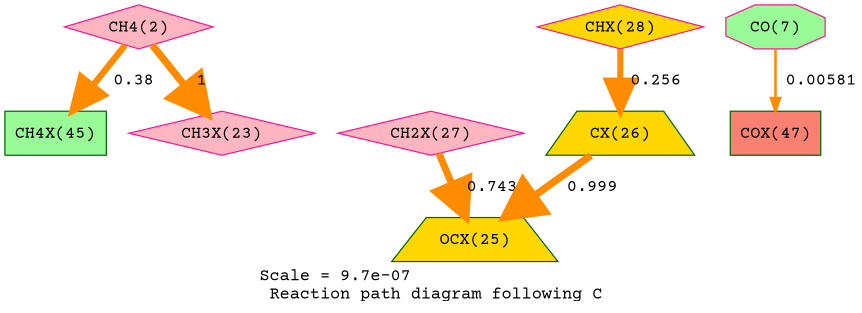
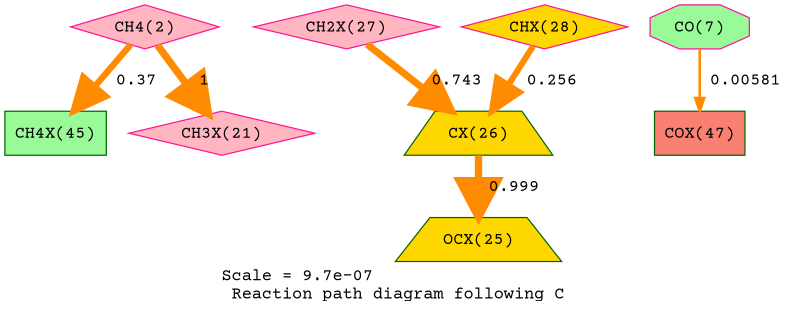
edge "CH4(2)" -> "CH4X(45)": label " 0.38" -> " 0.37"
node "CH3X(23)": label "CH3X(23)" -> "CH3X(21)"
edge "CH2X(27)" -> "OCX(25)": now "CH2X(27)" -> "CX(26)"
